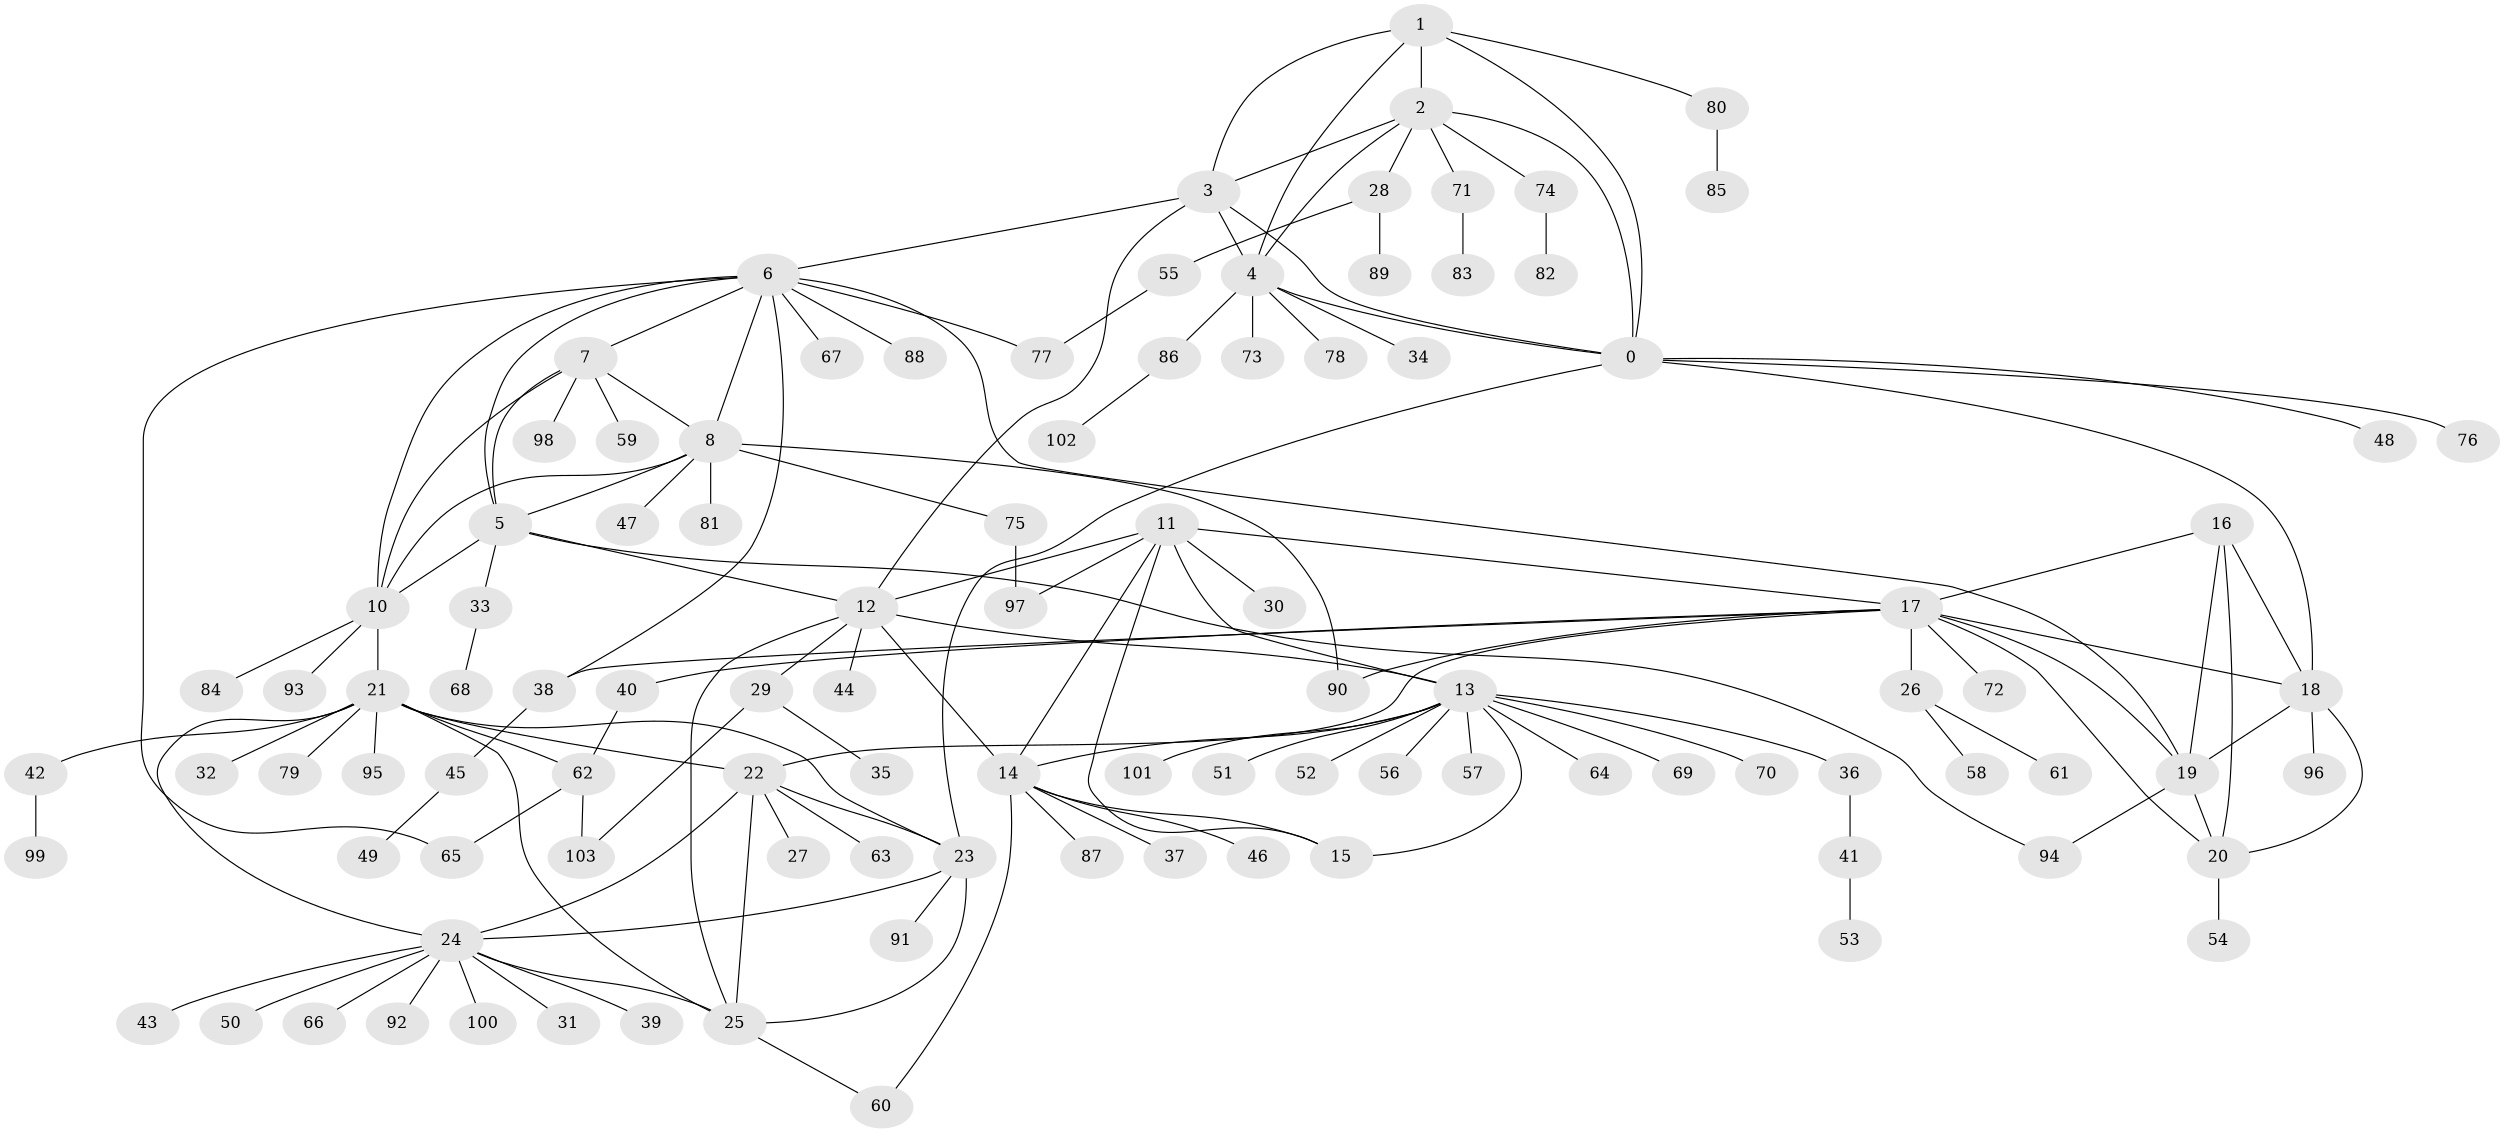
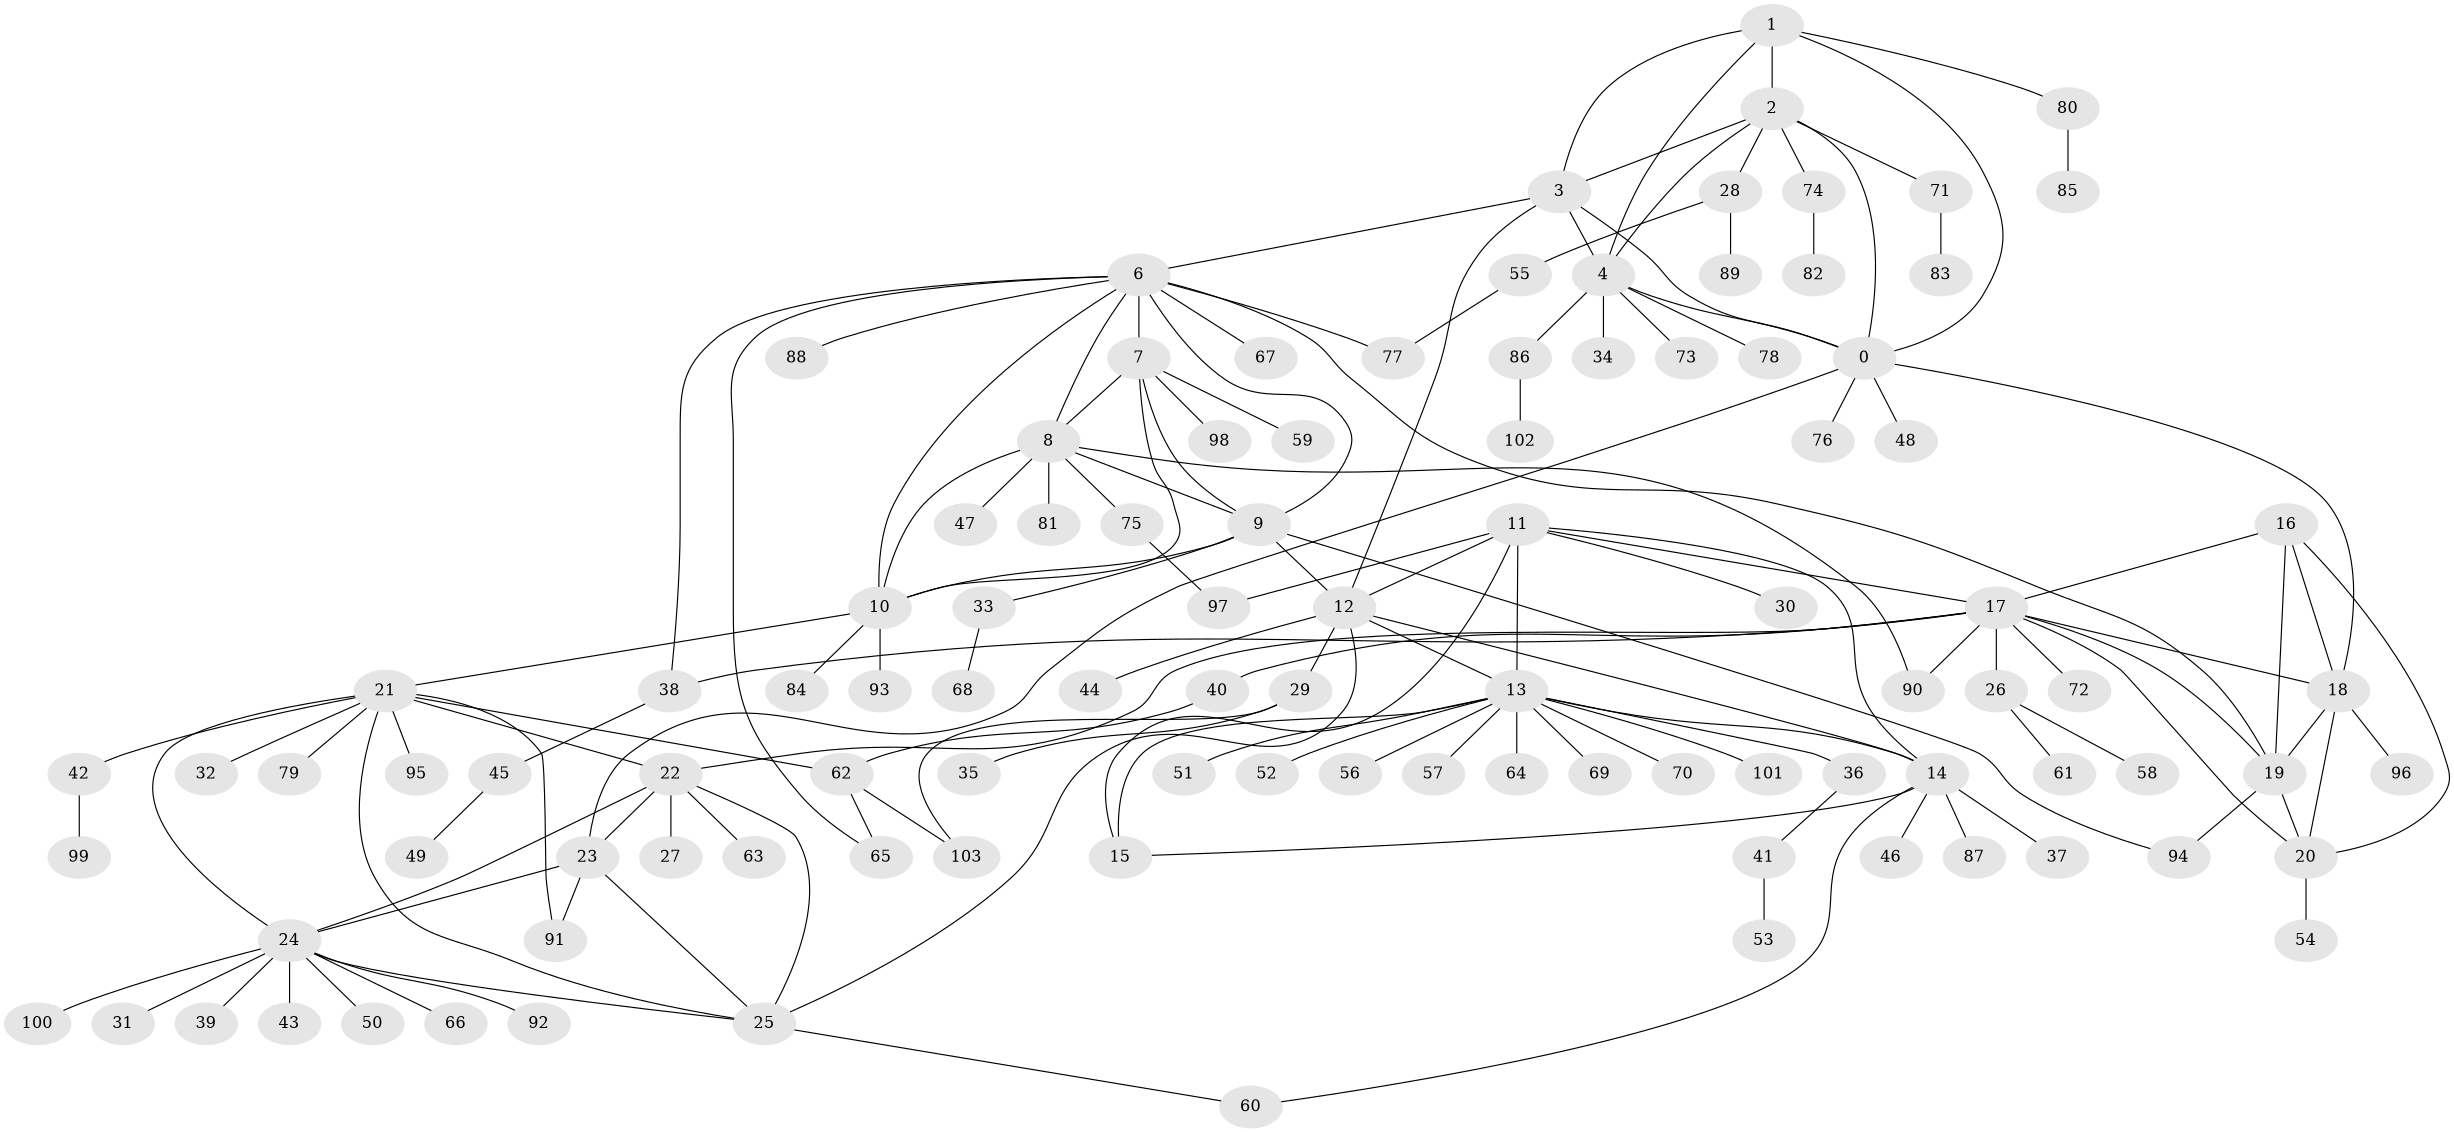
node "5": label "5" -> "9"
edge "21" -- "23": now "21" -- "91"
